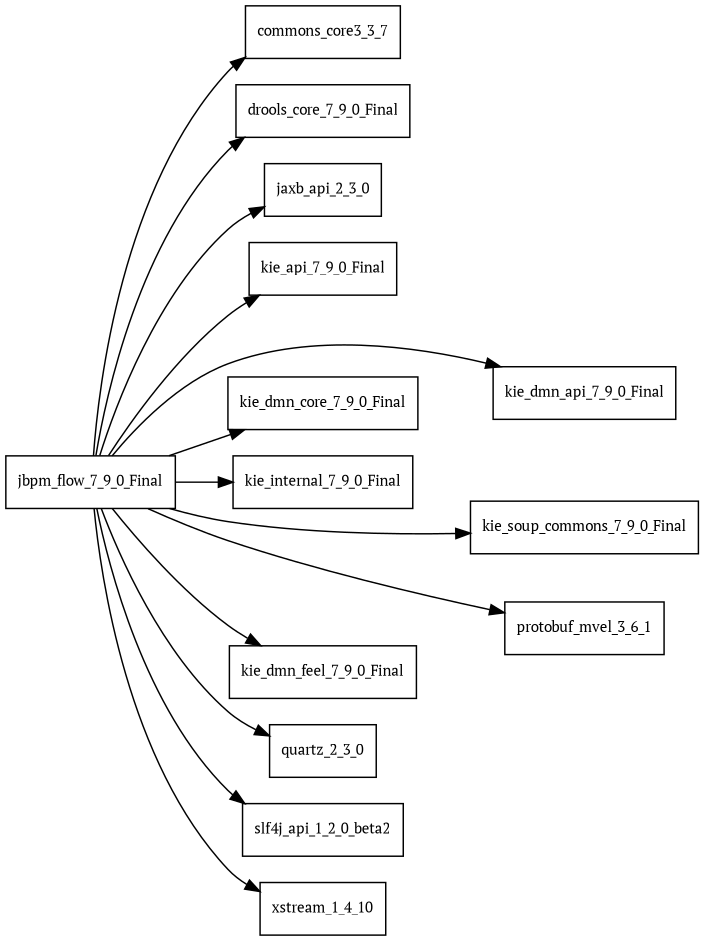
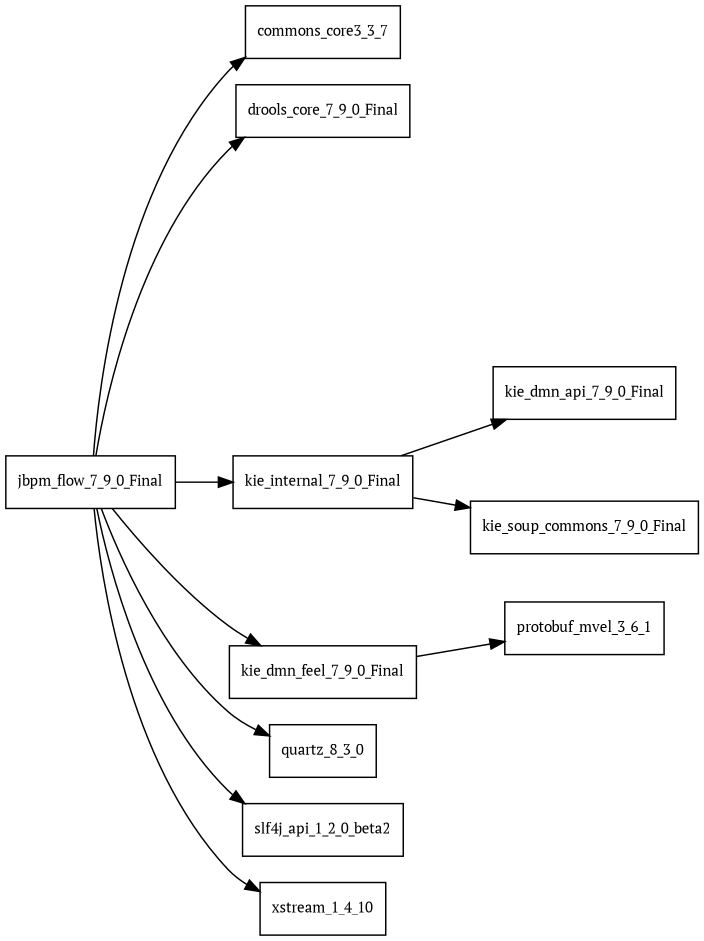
node "jaxb_api_2_3_0": removed
node "kie_api_7_9_0_Final": removed
edge "jbpm_flow_7_9_0_Final" -> "kie_dmn_api_7_9_0_Final": now "kie_internal_7_9_0_Final" -> "kie_dmn_api_7_9_0_Final"
node "kie_dmn_core_7_9_0_Final": removed
edge "jbpm_flow_7_9_0_Final" -> "kie_soup_commons_7_9_0_Final": now "kie_internal_7_9_0_Final" -> "kie_soup_commons_7_9_0_Final"
edge "jbpm_flow_7_9_0_Final" -> "protobuf_mvel_3_6_1": now "kie_dmn_feel_7_9_0_Final" -> "protobuf_mvel_3_6_1"
node "quartz_2_3_0": label "quartz_2_3_0" -> "quartz_8_3_0"
